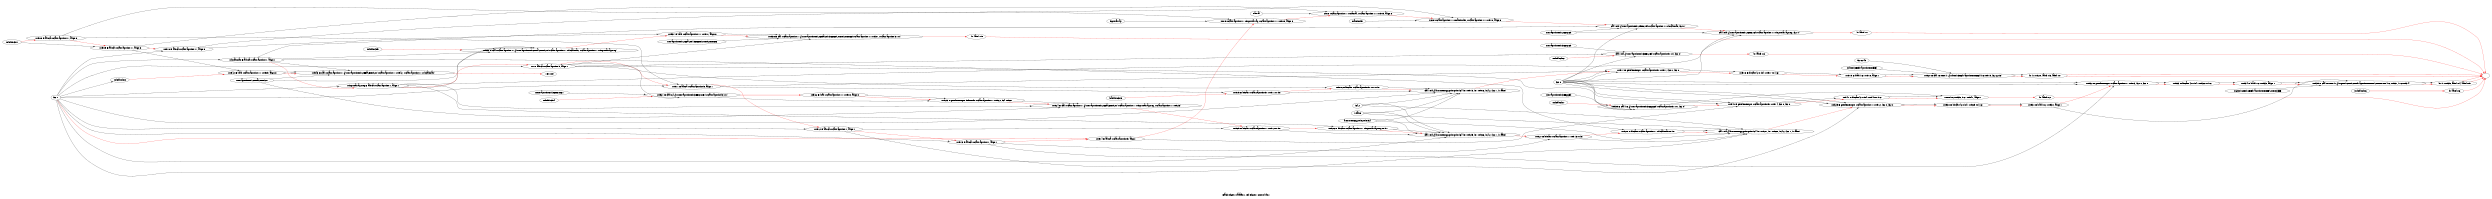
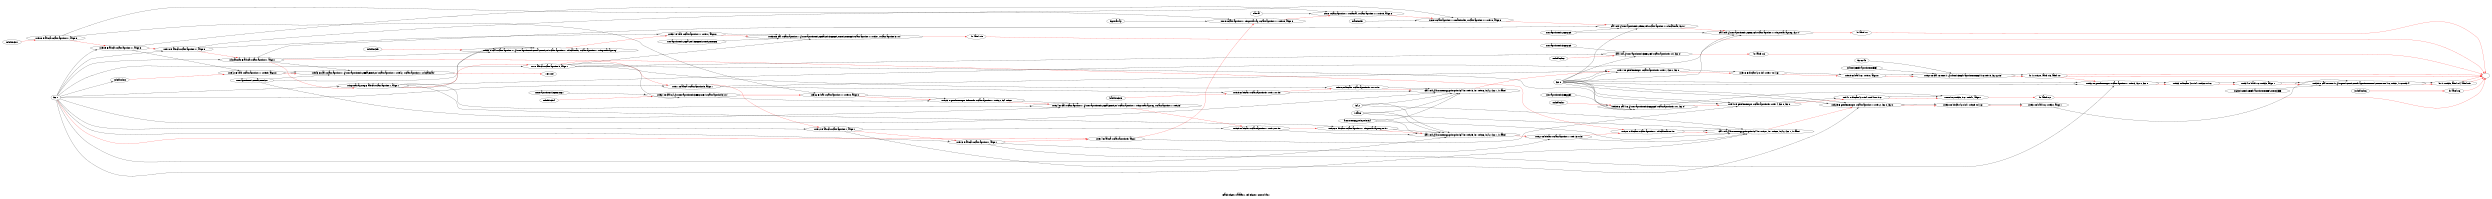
edge "%t908 = alloca %class.ap_uint.1*, align 8" -> "%t911 = alloca %class.ap_uint.5, align 1": now "%t908 = alloca %class.ap_uint.1*, align 8" -> "%t922 = load %class.ap_uint.1** %t908, align 8"
edge "unk_block_1" -> "%t909 = alloca %class.ap_uint.1*, align 8": now "i32 1" -> "%t909 = alloca %class.ap_uint.1*, align 8"
edge "%t910 = alloca %class.ap_uint.1*, align 8" -> "%local_max = alloca %class.ap_uint.1, align 1": added
edge "%local_max = alloca %class.ap_uint.1, align 1" -> "%t928 = bitcast %class.ap_uint.1* %local_max to i8*": color black -> red
node "%t919 = load i16* %t918, align 1": label "%t919 = load i16* %t918, align 1" -> "%t919 = load i16* %t918, align 8"
edge "%t931 = load i16* %t930, align 1" -> "%t932 = getelementptr %class.ap_uint.1* %t913, i32 0, i32 0": now "br i1 %t920, label %3, label %7" -> "%t932 = getelementptr %class.ap_uint.1* %t913, i32 0, i32 0"
